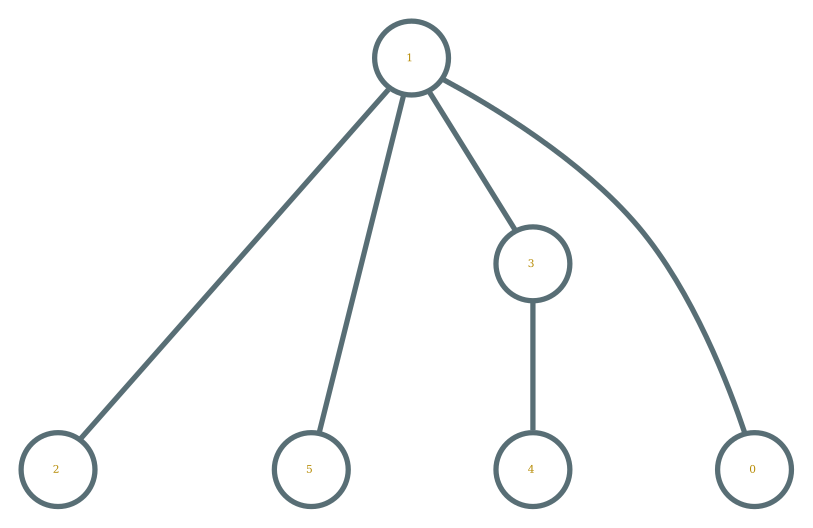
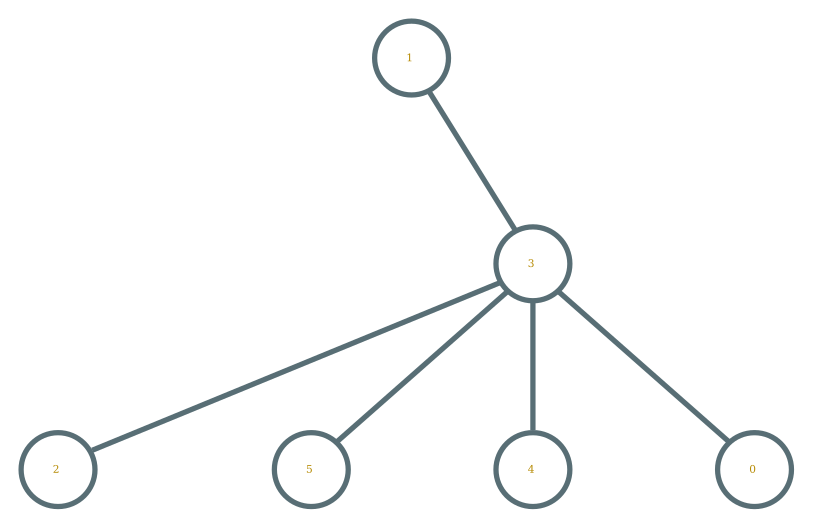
edge "1" -- "0": now "3" -- "0"
edge "1" -- "5": now "3" -- "5"
edge "1" -- "2": now "3" -- "2"
